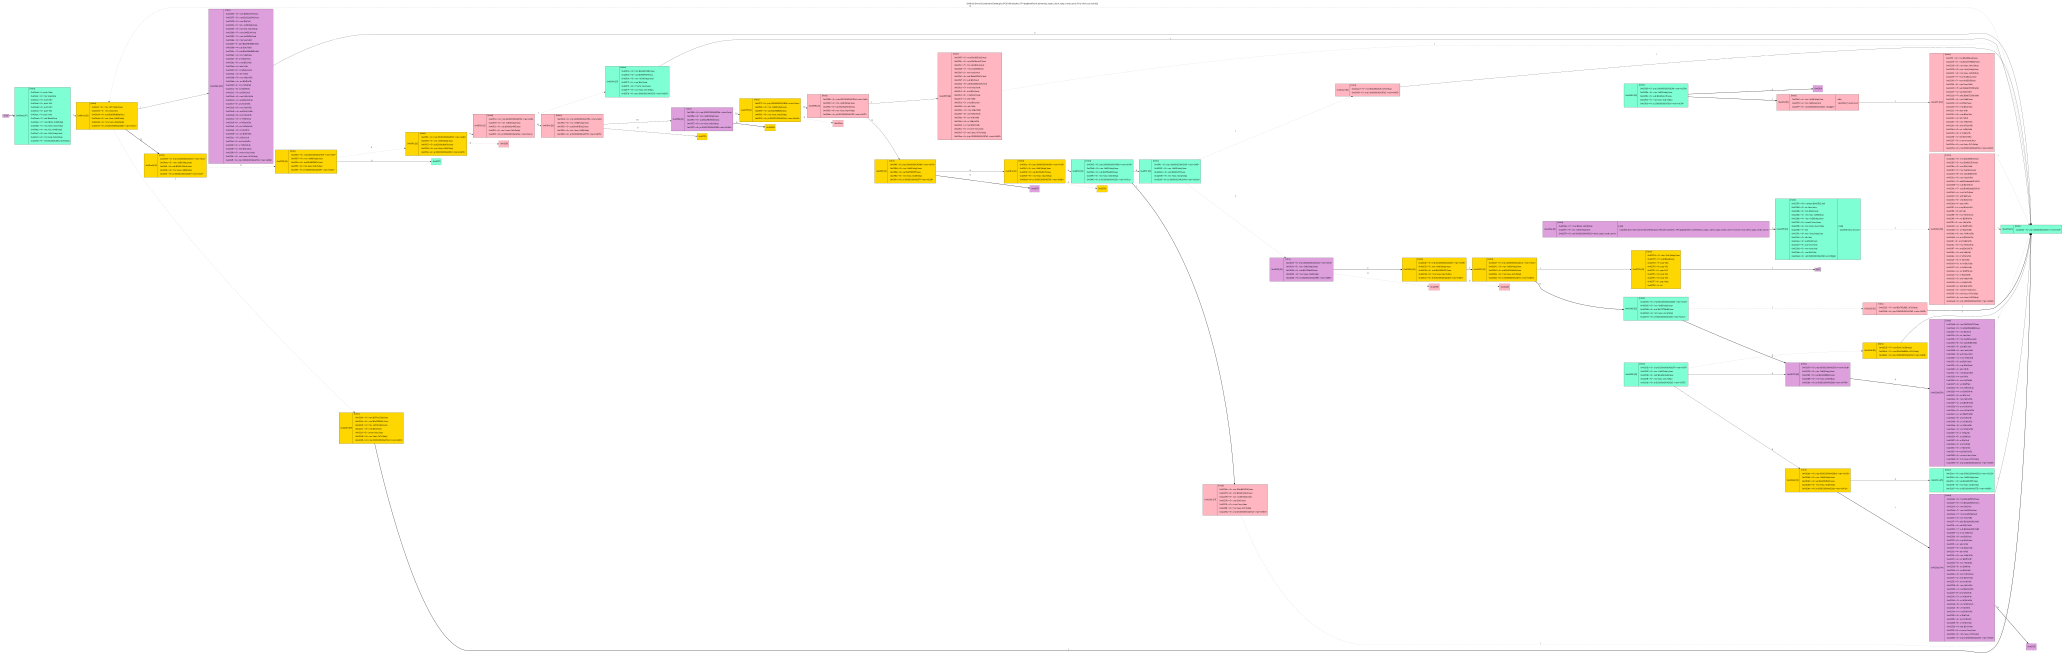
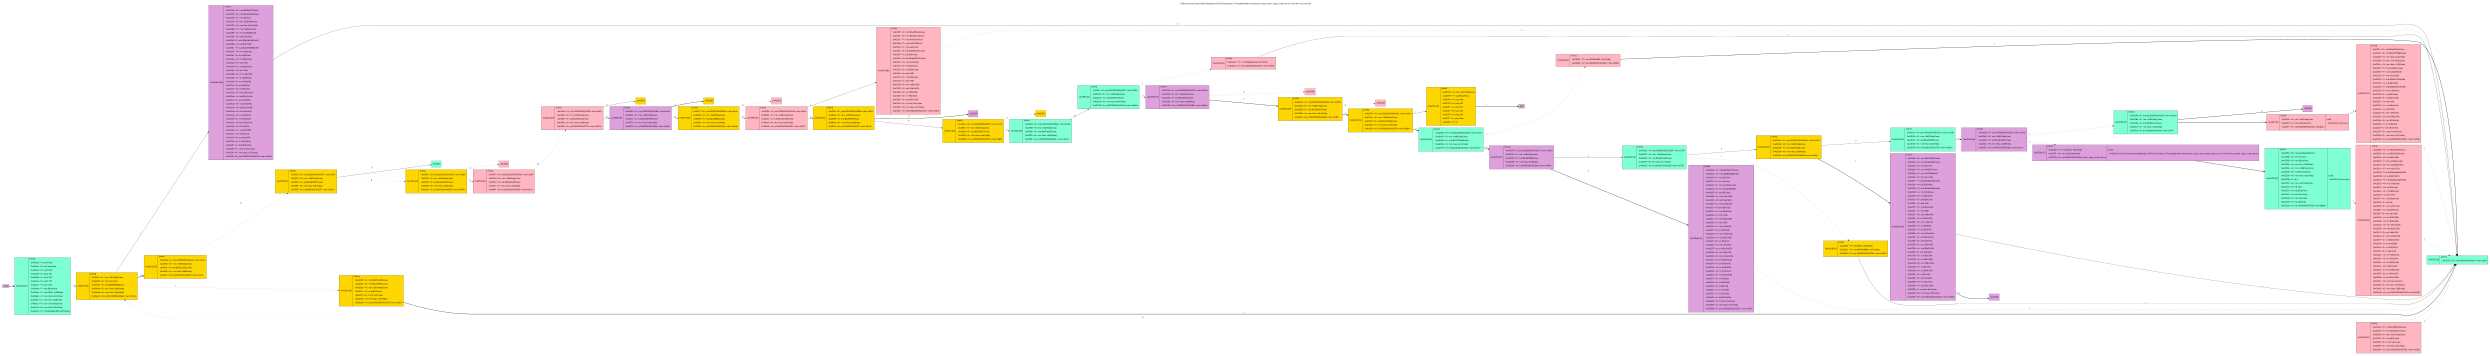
node "0x402164 [27]": removed
node "0x4020dd [25]": added
edge "0x401fe3 [25]" -> "0x40226e [27]": removed, label "1"
edge "0x402092 [25]" -> "0x402079 [25]": reversed
